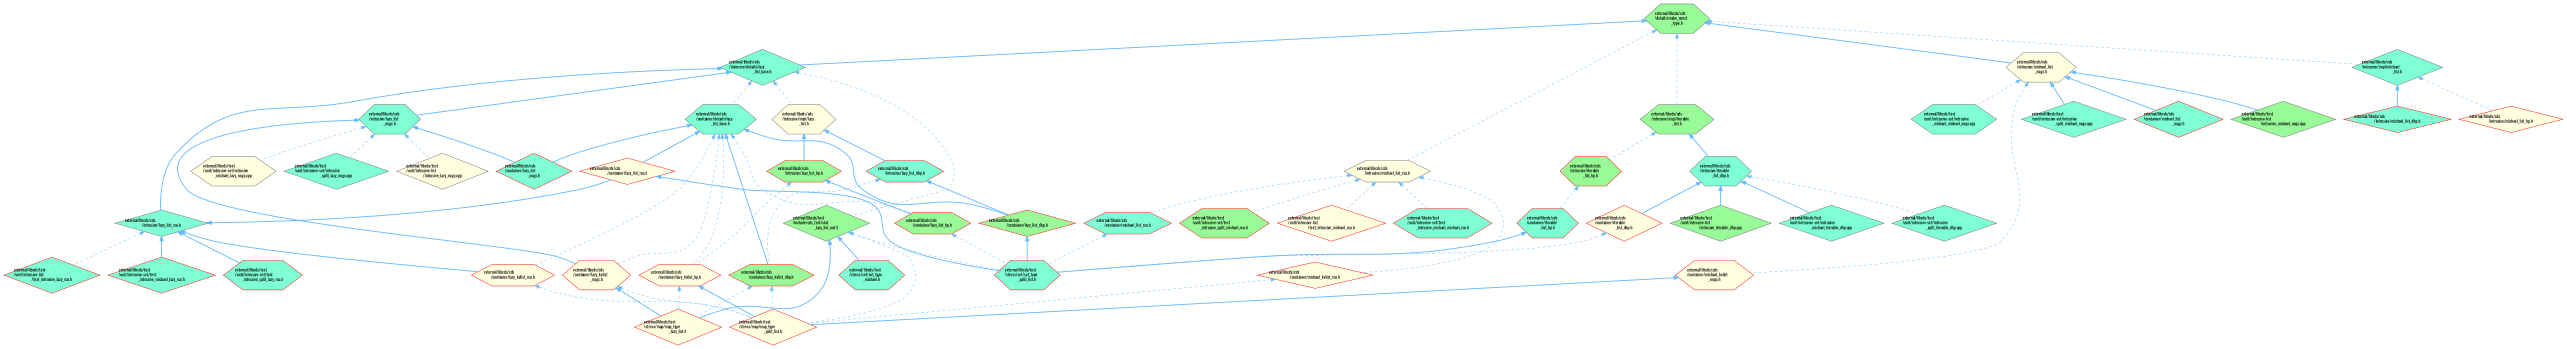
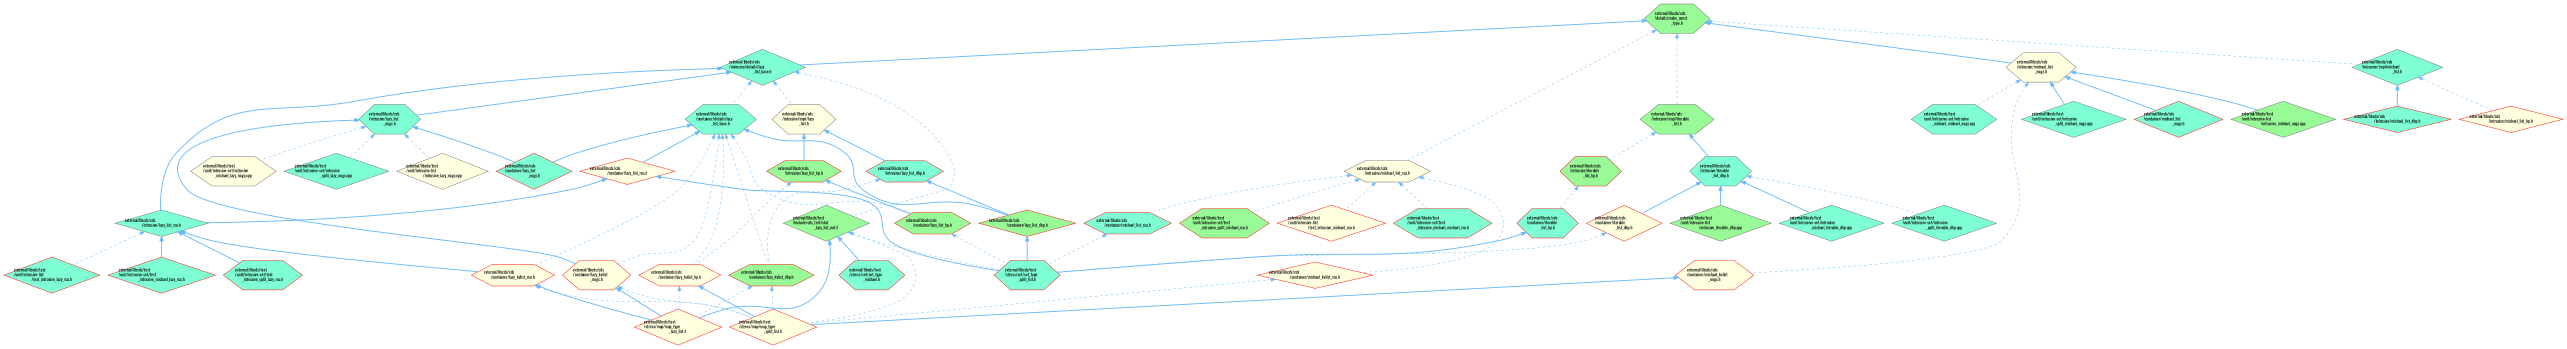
edge "external/libcds/cds /container/lazy_kvlist_dhp.h" -> "external/libcds/cds /container/details/lazy _list_base.h": style bold -> dashed
edge "external/libcds/cds /container/lazy_list_rcu.h" -> "external/libcds/cds /intrusive/lazy_list_rcu.h": reversed
edge "external/libcds/test /stress/map/map_type _lazy_list.h" -> "external/libcds/cds /container/lazy_kvlist_rcu.h": added
